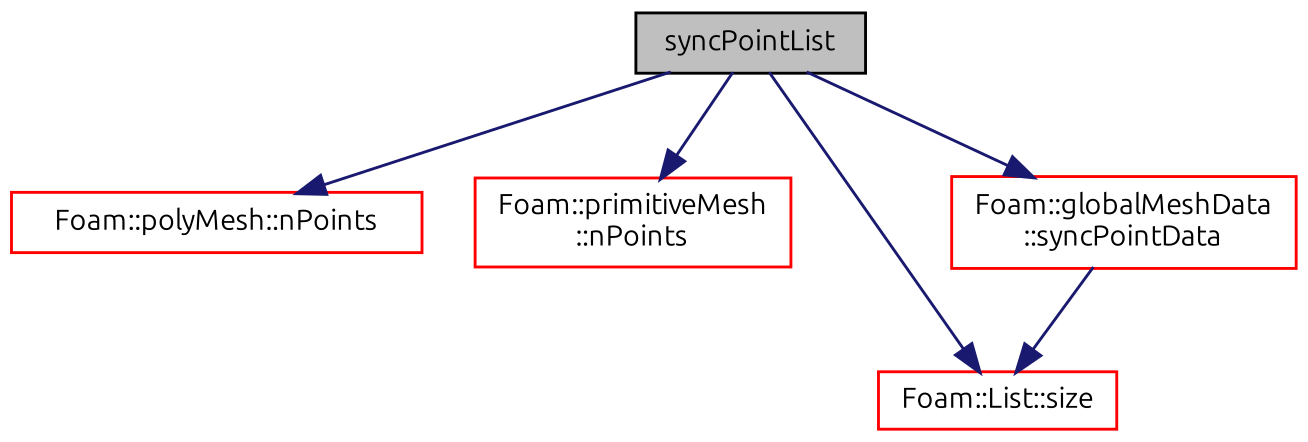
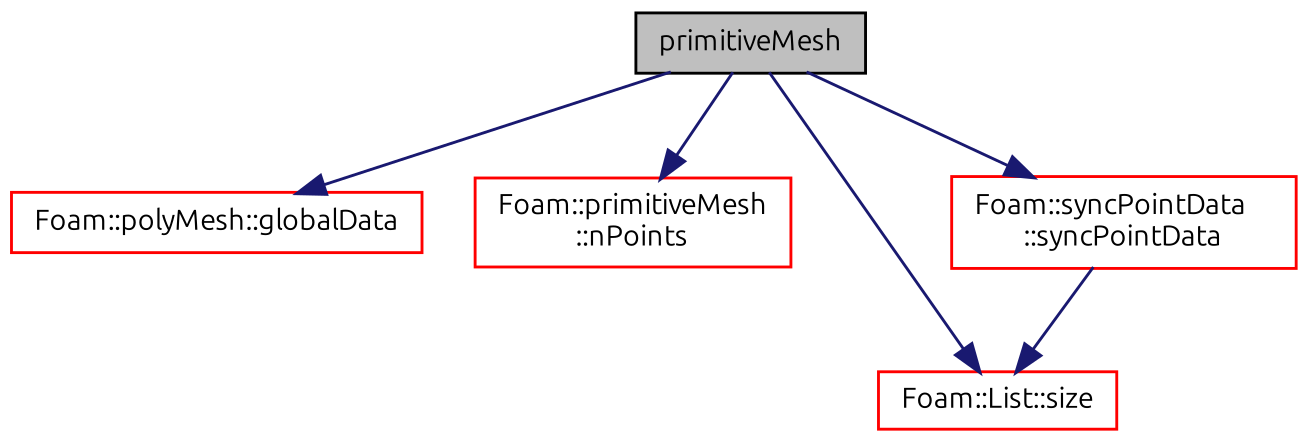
node "syncPointList": label "syncPointList" -> "primitiveMesh"
node "Foam::polyMesh::nPoints": label "Foam::polyMesh::nPoints" -> "Foam::polyMesh::globalData"
node "Foam::globalMeshData ::syncPointData": label "Foam::globalMeshData ::syncPointData" -> "Foam::syncPointData ::syncPointData"
